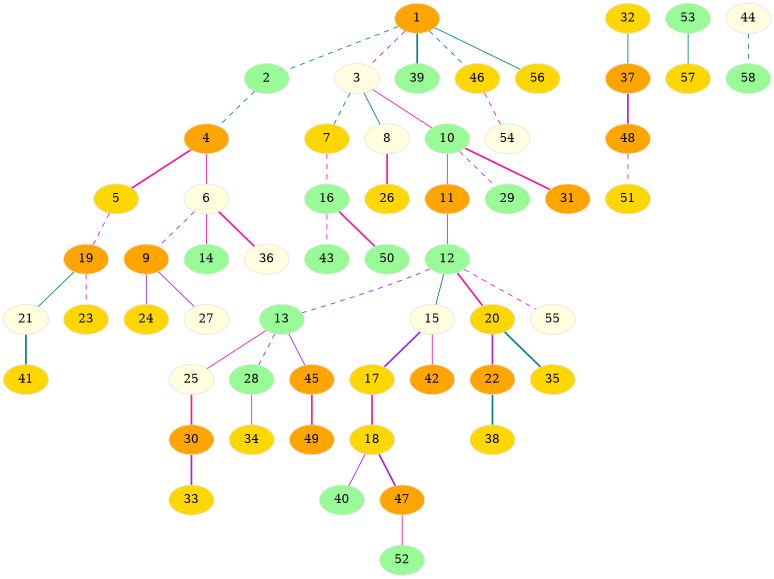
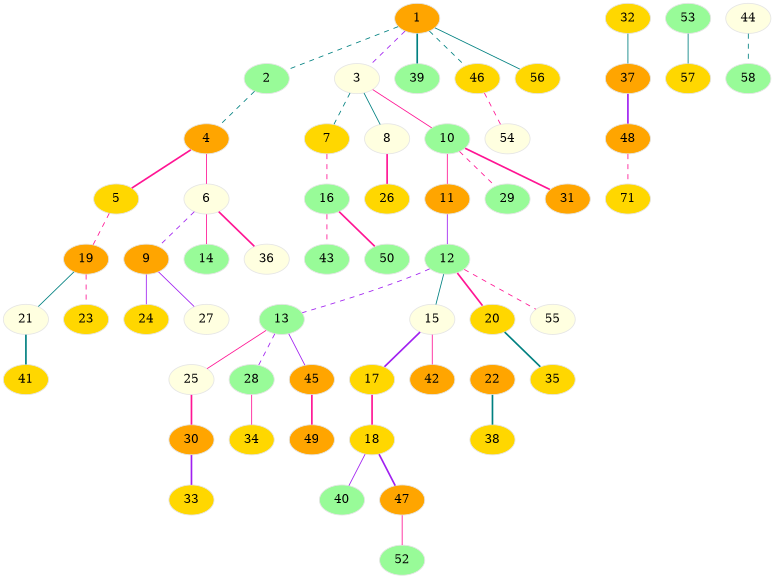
node "51": label "51" -> "71"
edge "20" -- "22": removed
